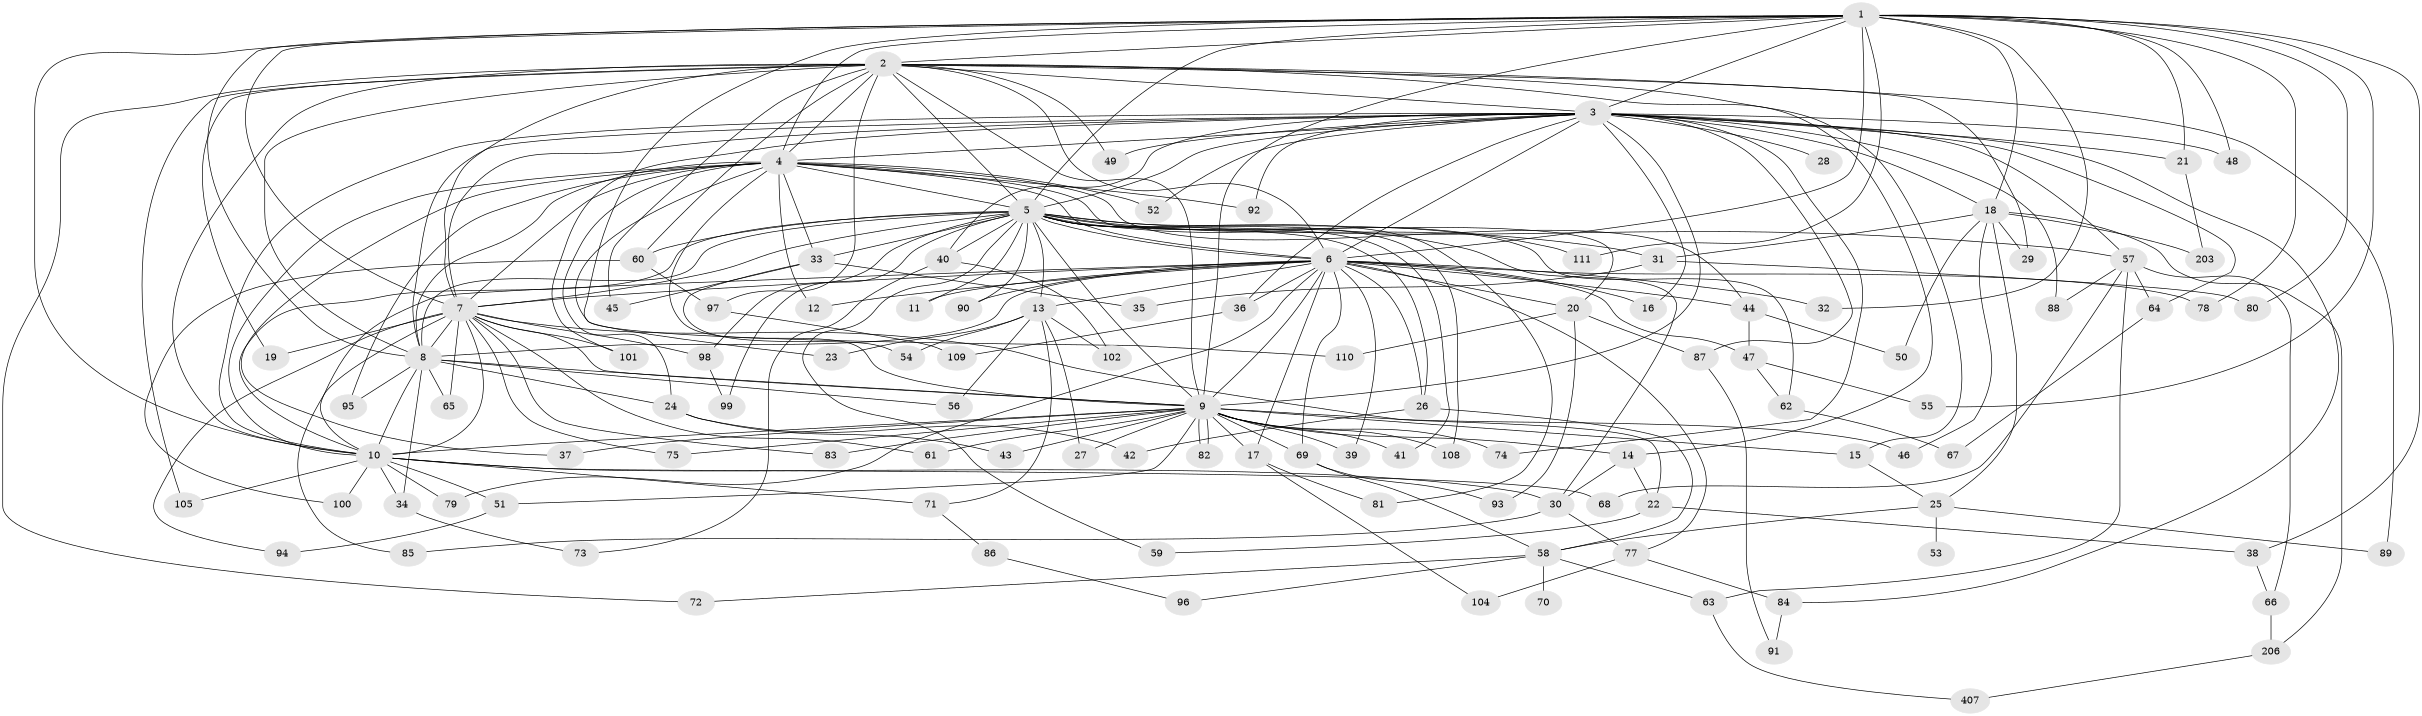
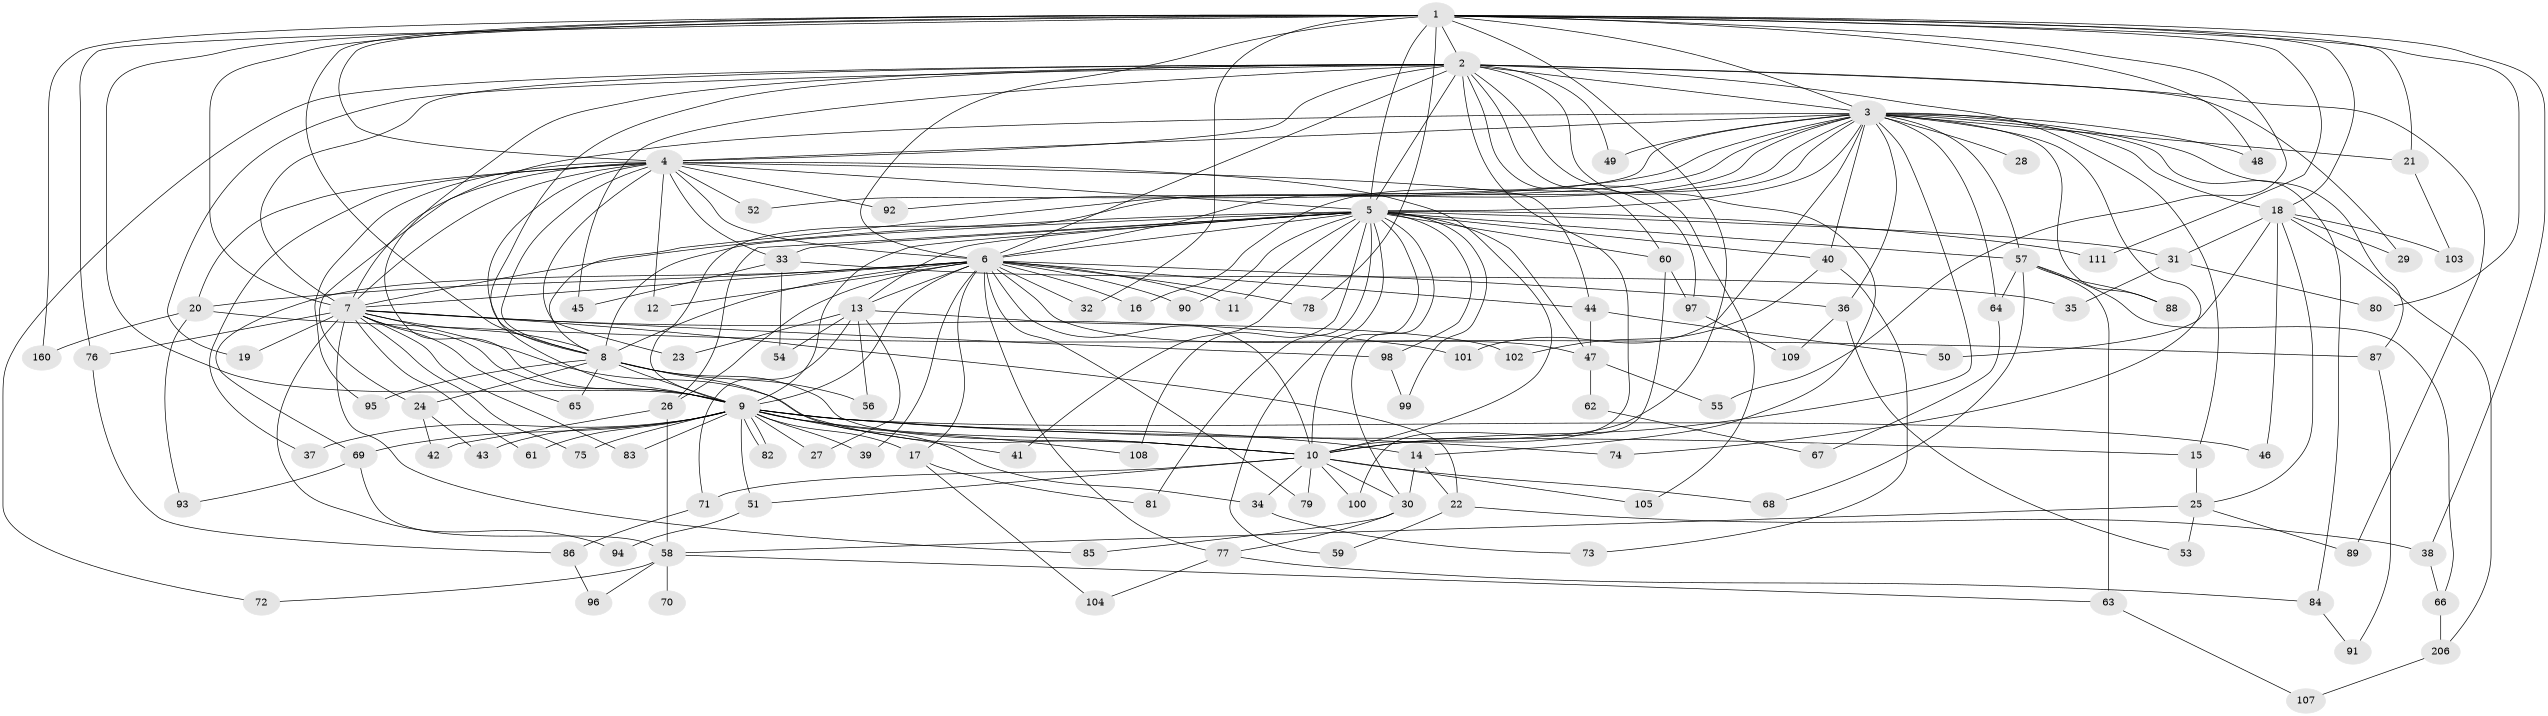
edge "5" -- "62": now "5" -- "47"
node "203": label "203" -> "103"
node "76": added
node "110": label "110" -> "160"
edge "36" -- "53": added
node "407": label "407" -> "107"
